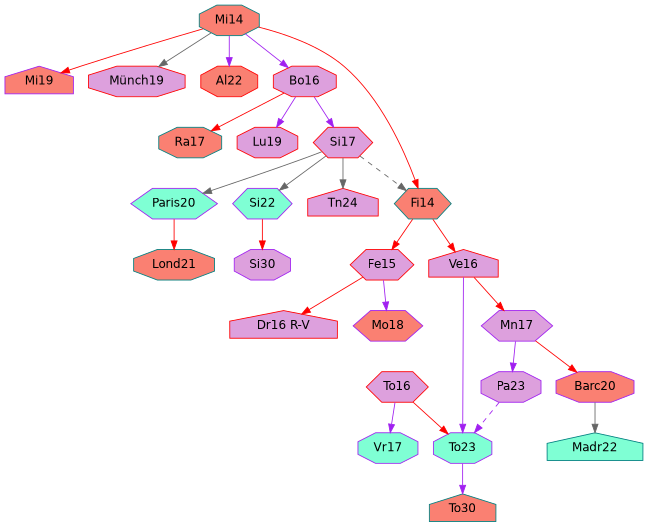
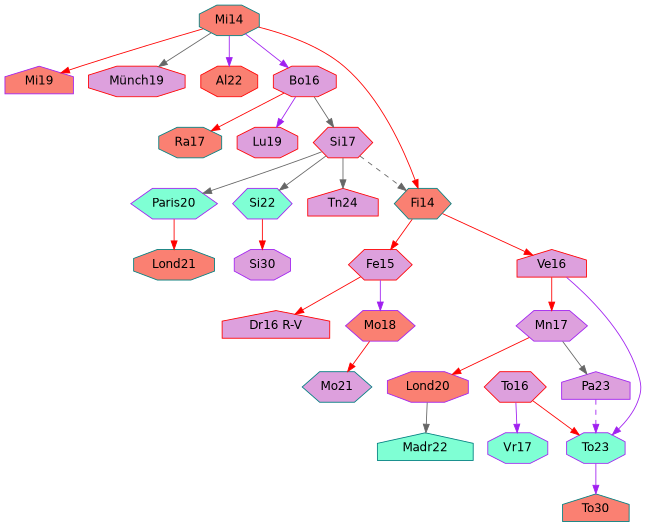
edge "Bo16" -> "Si17": color purple -> gray40
edge "Mn17" -> "Pa23": color purple -> gray40
node "Mo21": added
node "Pa23": shape octagon -> house
node "Barc20": label "Barc20" -> "Lond20"
